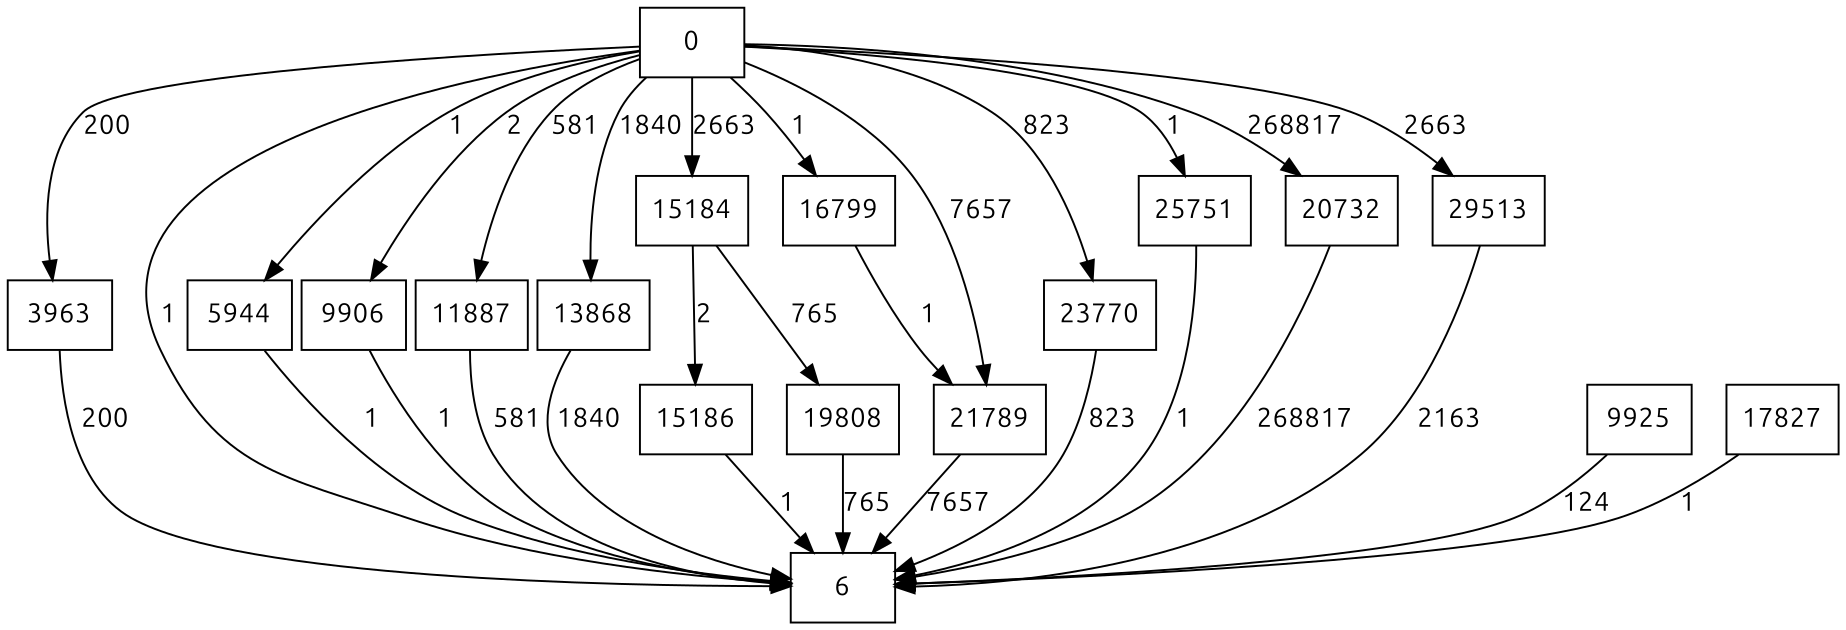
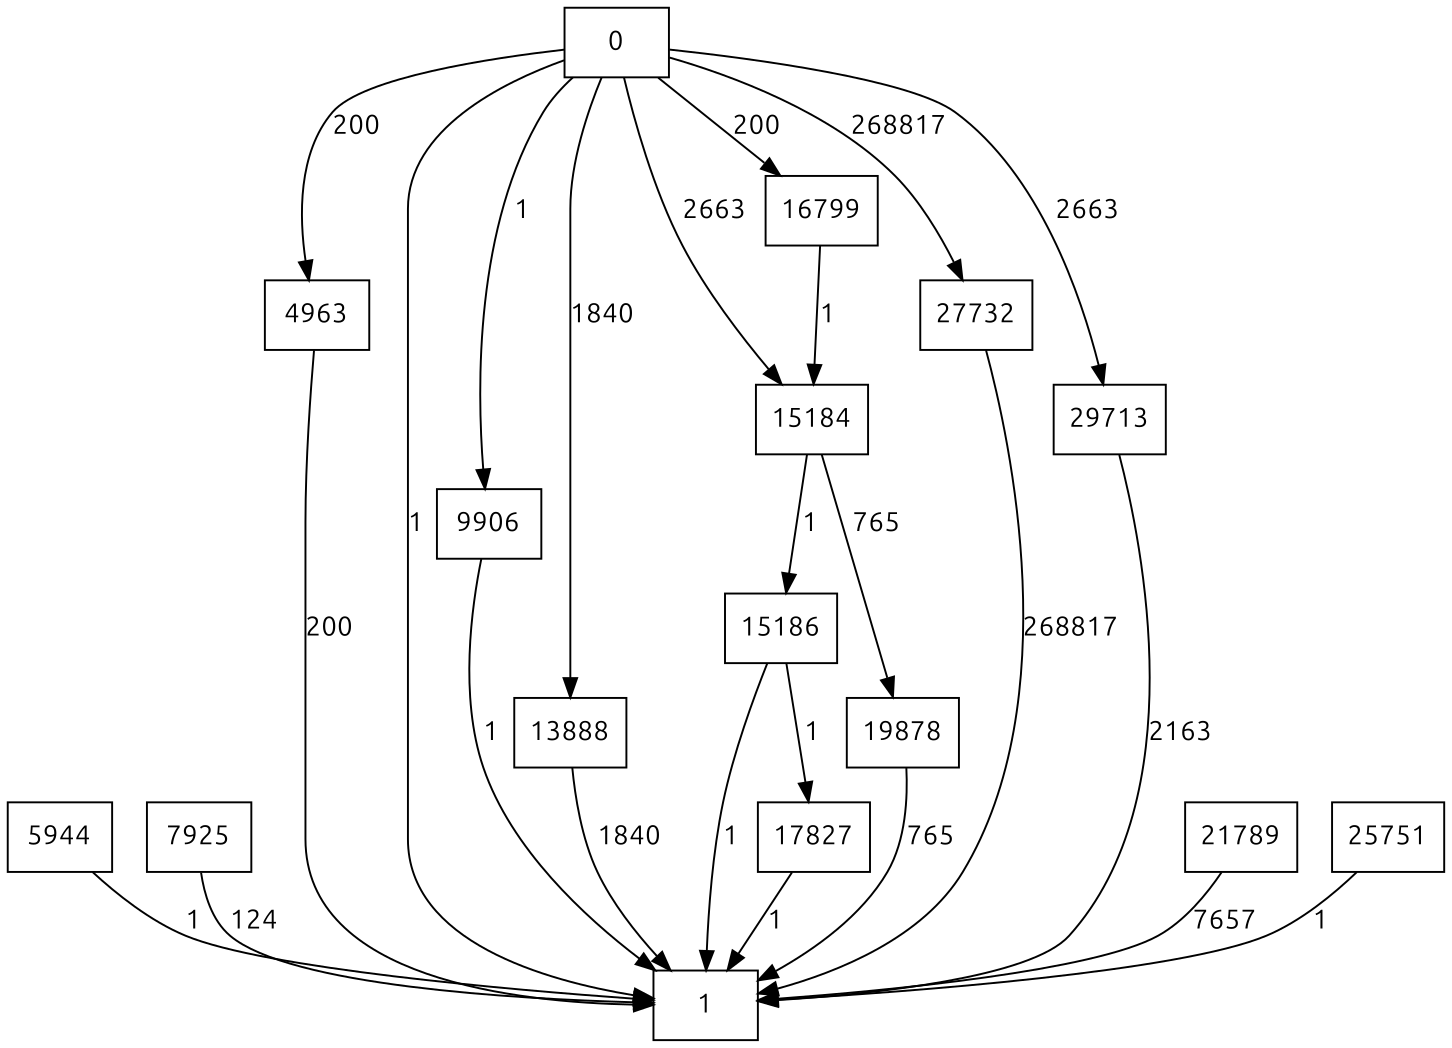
edge "0" -> "25751": removed, label "1"
edge "0" -> "5944": removed, label "1"
edge "0" -> "9906": label "2" -> "1"
edge "0" -> "16799": label "1" -> "200"
edge "0" -> "21789": removed, label "7657"
node "20732": label "20732" -> "27732"
node "29513": label "29513" -> "29713"
edge "16799" -> "21789": now "16799" -> "15184"
node "3963": label "3963" -> "4963"
node "11887": removed
node "13868": label "13868" -> "13888"
edge "15184" -> "15186": label "2" -> "1"
node "23770": removed
node "19808": label "19808" -> "19878"
node "9925": label "9925" -> "7925"
node "6": label "6" -> "1"
edge "15186" -> "17827": added, label "1"
